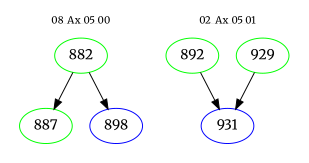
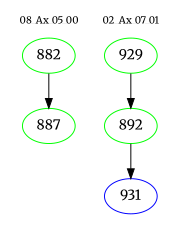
cluster "02_Ax_05_01": label "02_Ax_05_01" -> "02_Ax_07_01"
edge "929" -> "931": now "929" -> "892"
node "898": removed
